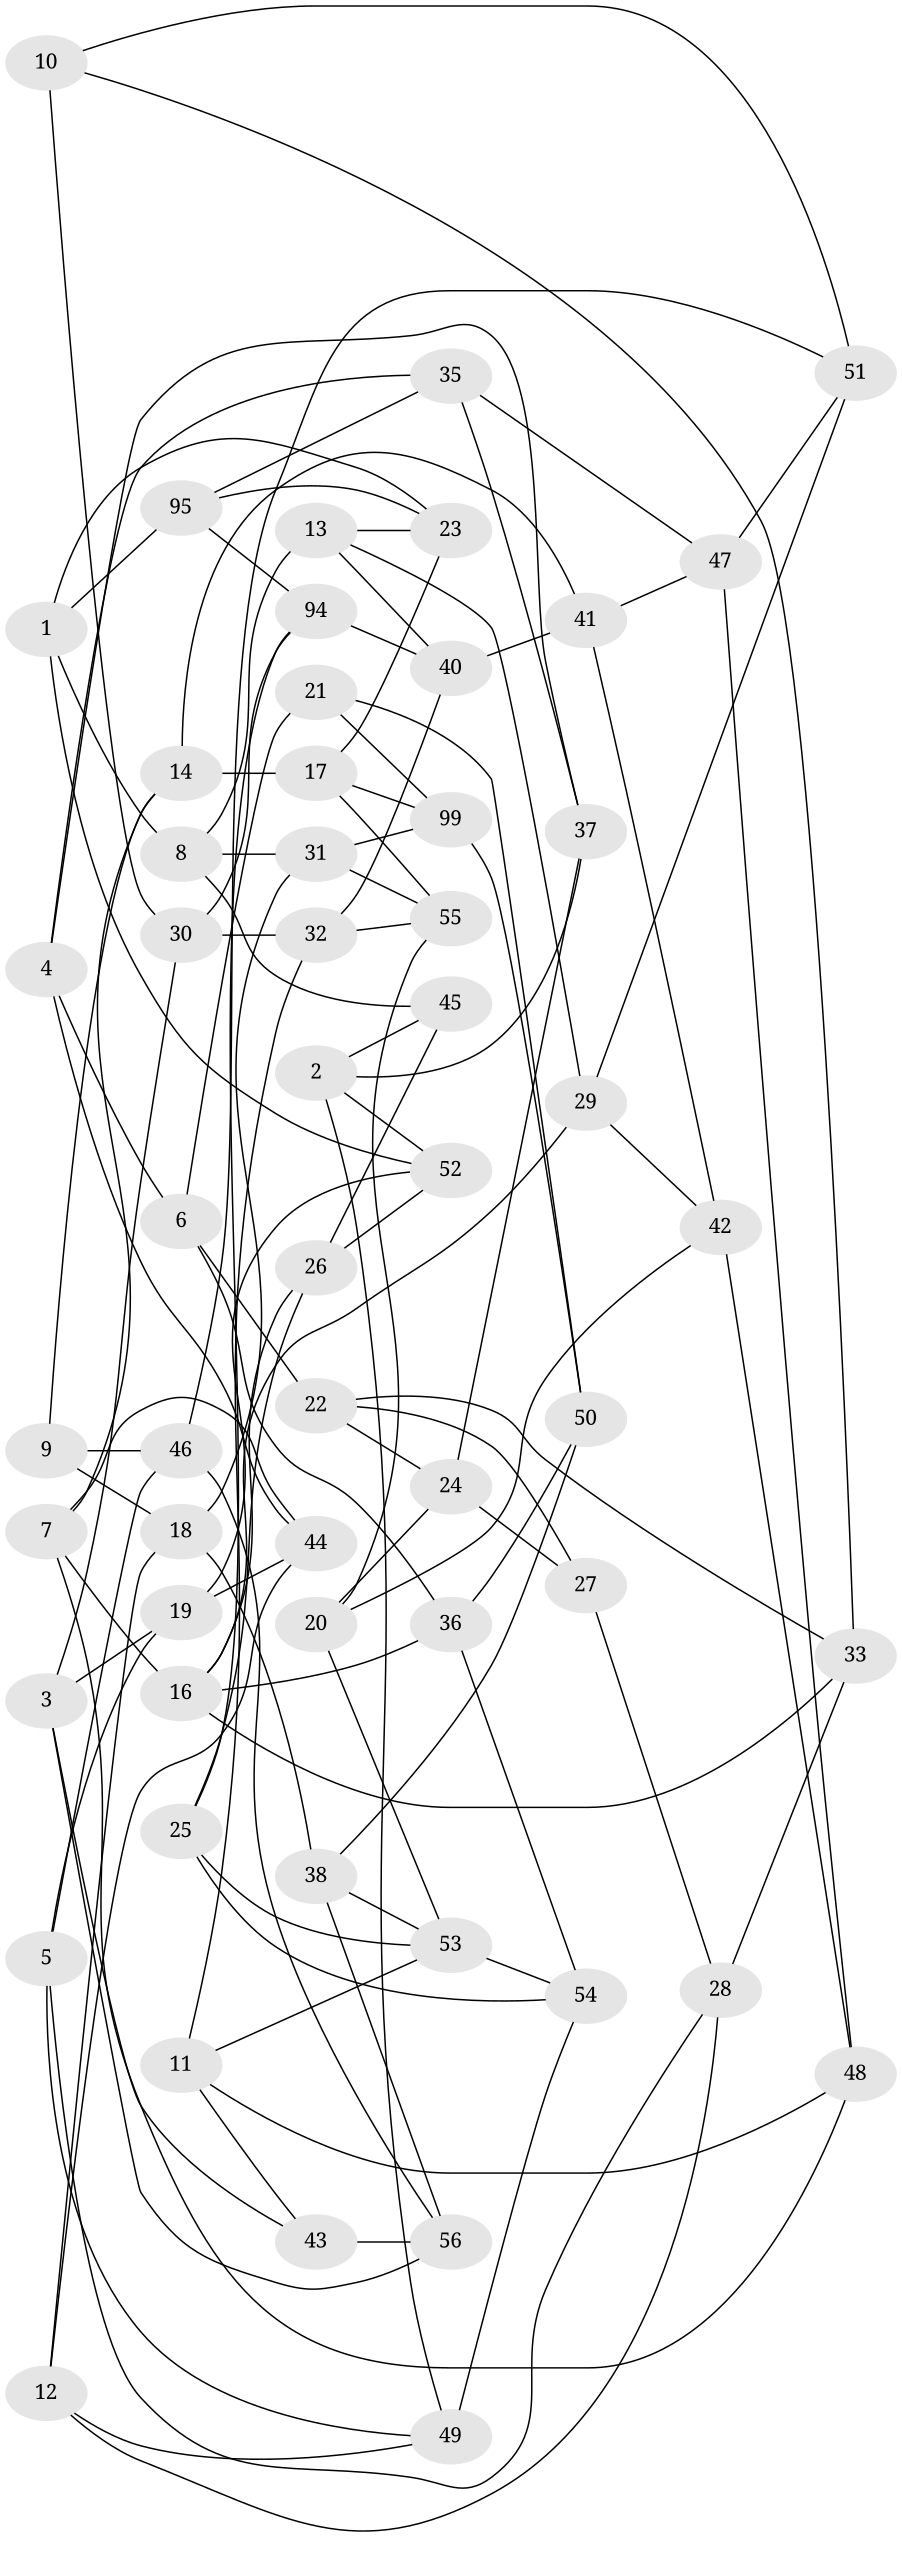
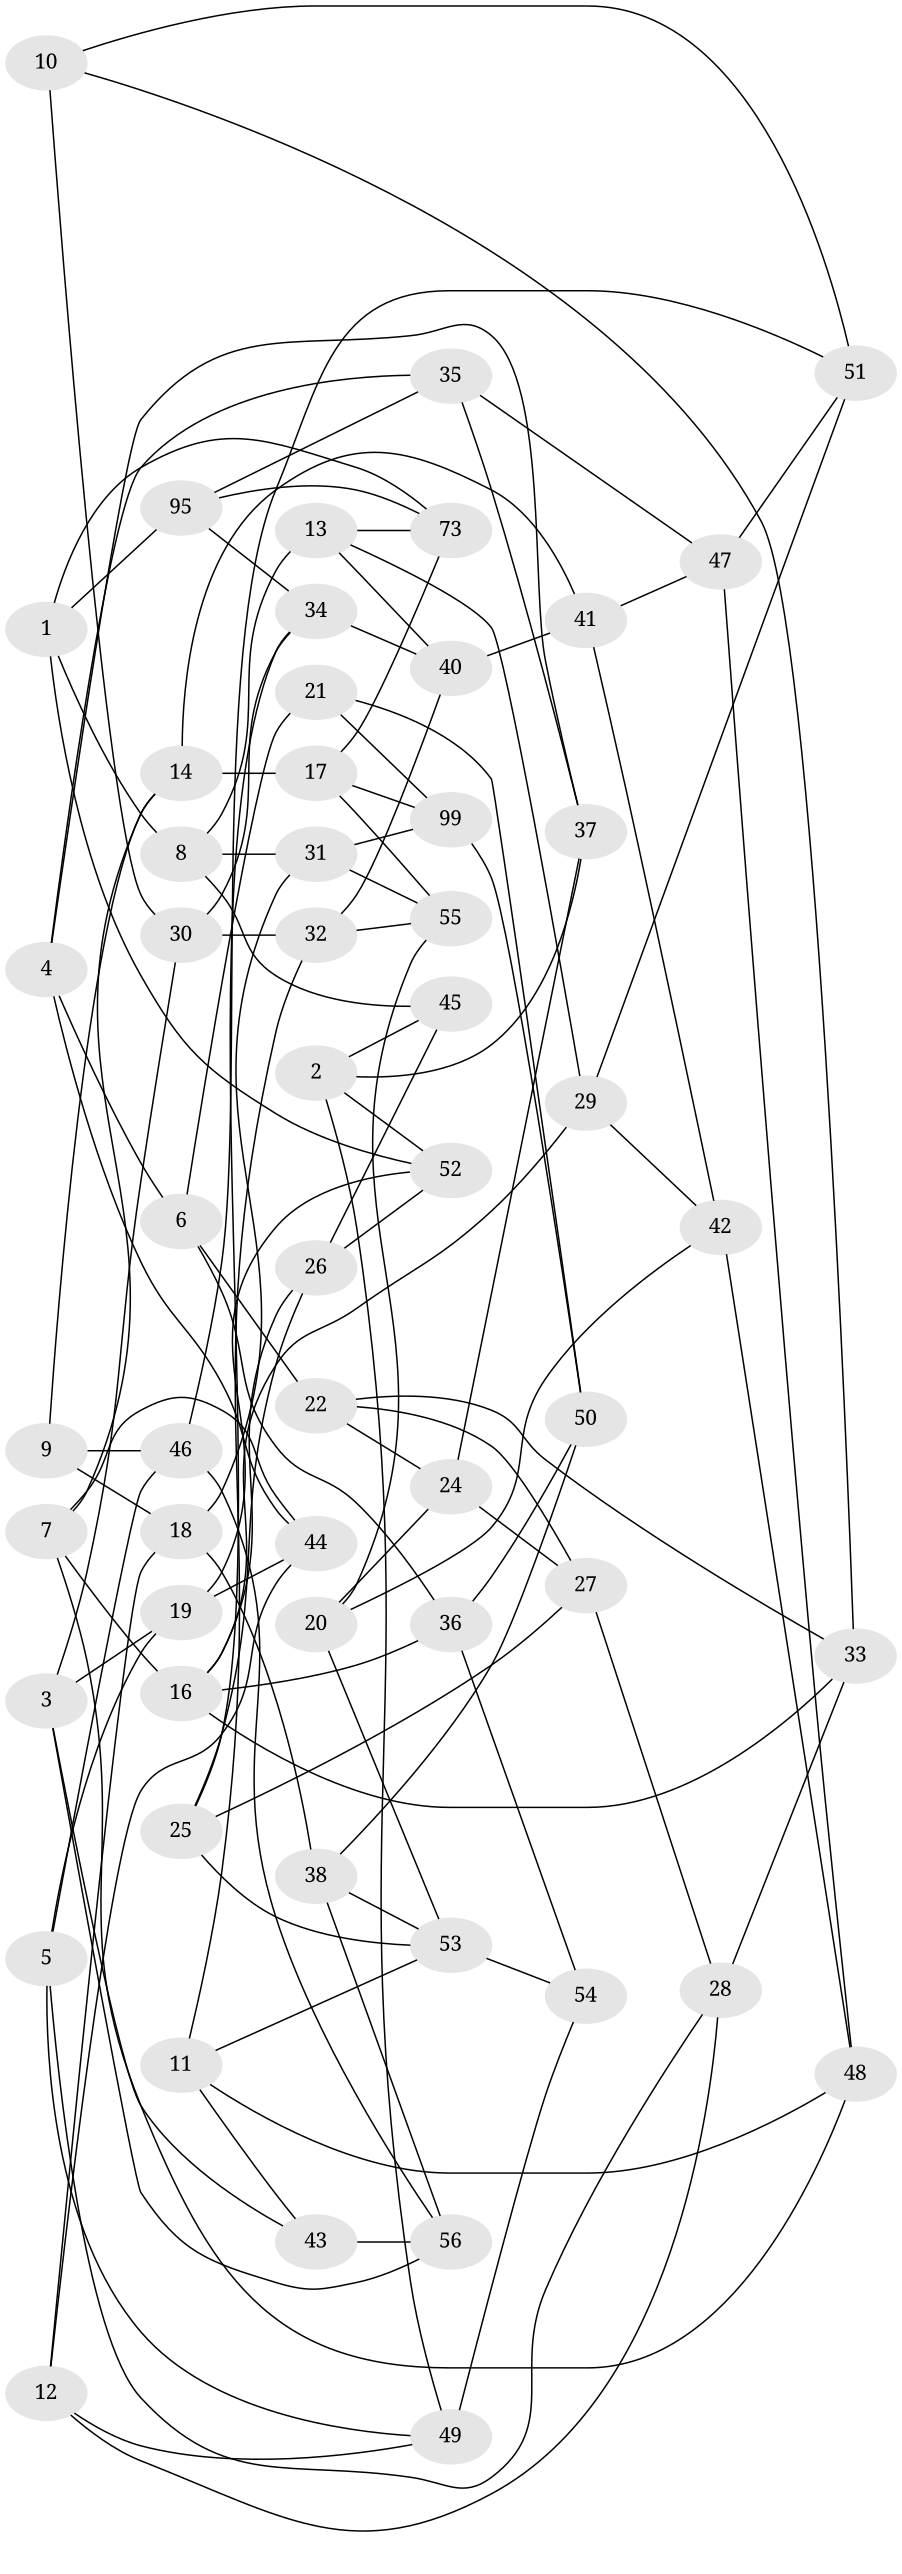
node "23": label "23" -> "73"
node "94": label "94" -> "34"
edge "25" -- "54": now "25" -- "27"
